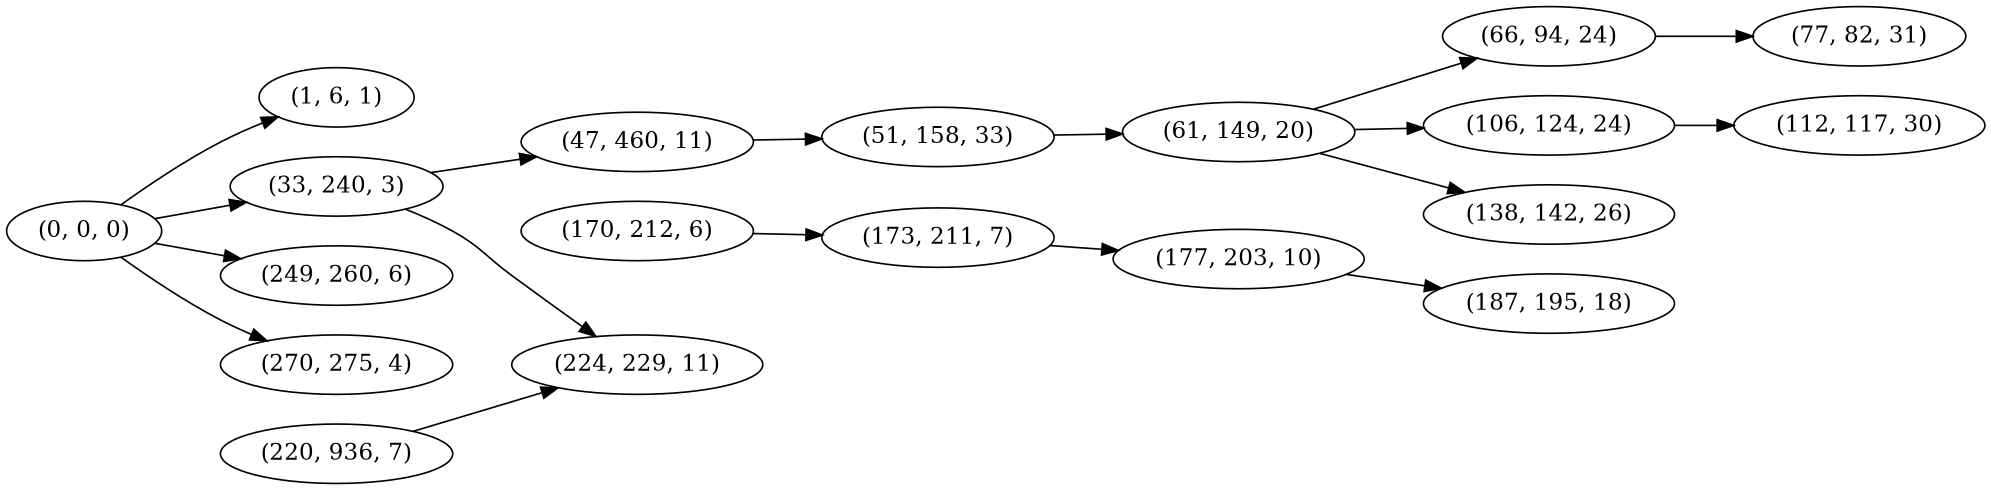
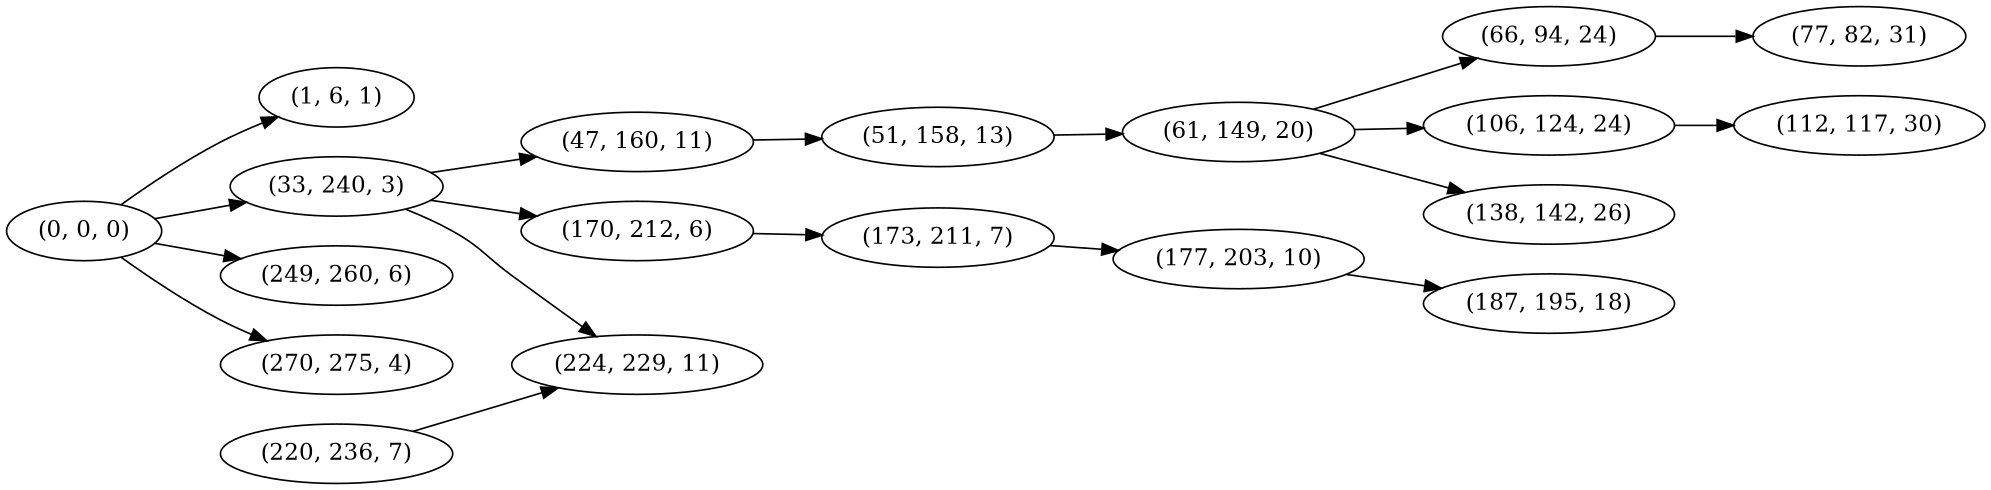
node "(51, 158, 33)": label "(51, 158, 33)" -> "(51, 158, 13)"
node "(47, 460, 11)": label "(47, 460, 11)" -> "(47, 160, 11)"
edge "(33, 240, 3)" -> "(170, 212, 6)": added
node "(220, 936, 7)": label "(220, 936, 7)" -> "(220, 236, 7)"
